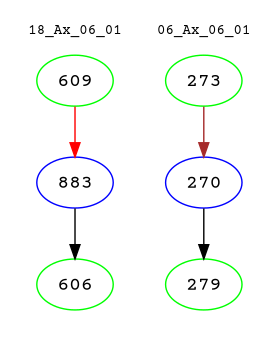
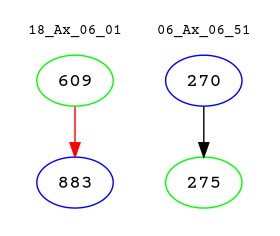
cluster "06_Ax_06_01": label "06_Ax_06_01" -> "06_Ax_06_51"
node "273": removed
node "606": removed
node "279": label "279" -> "275"
